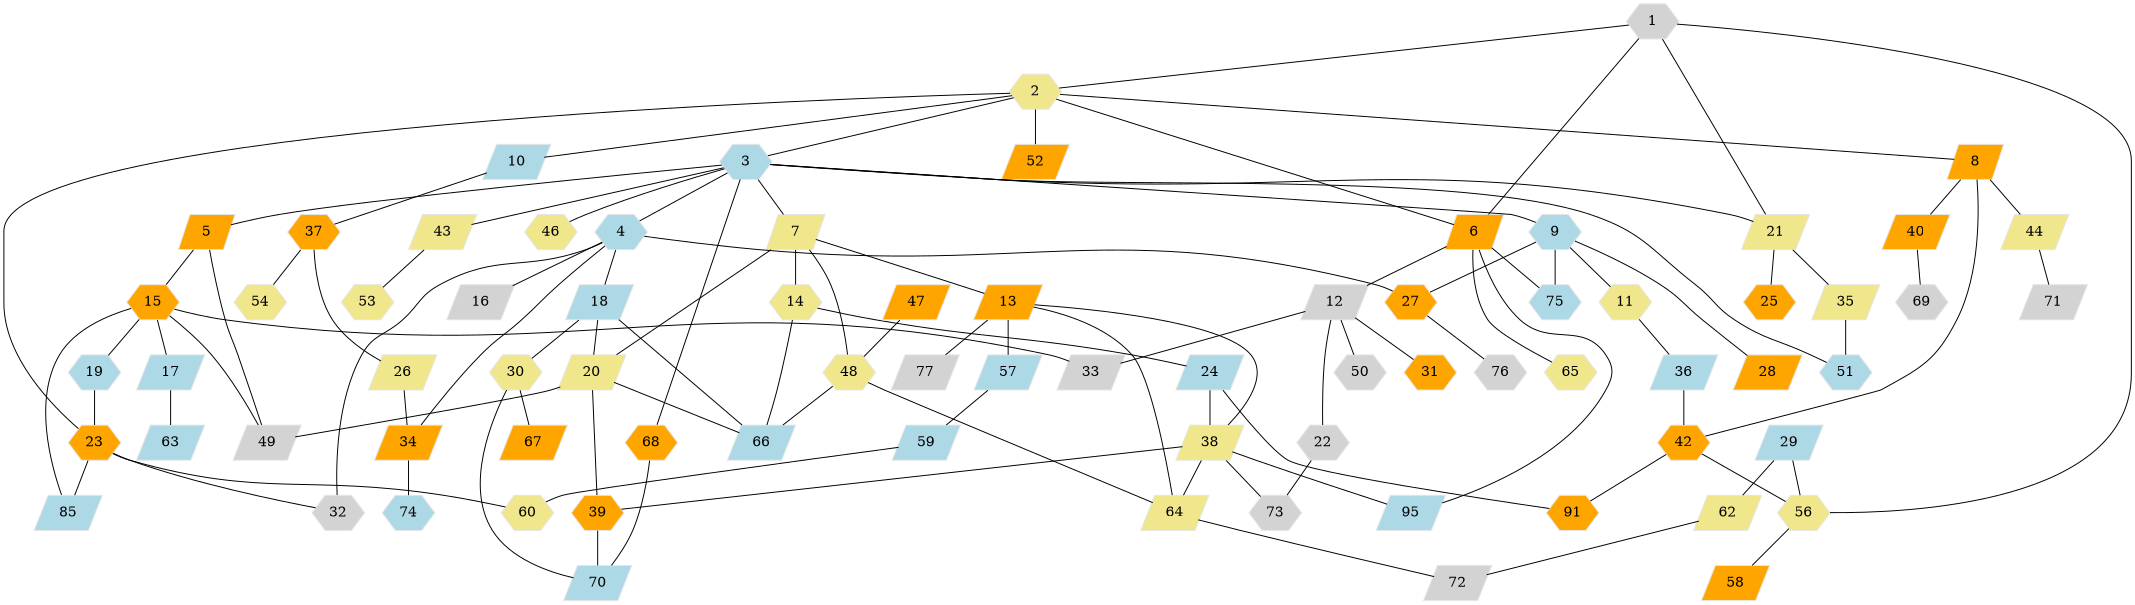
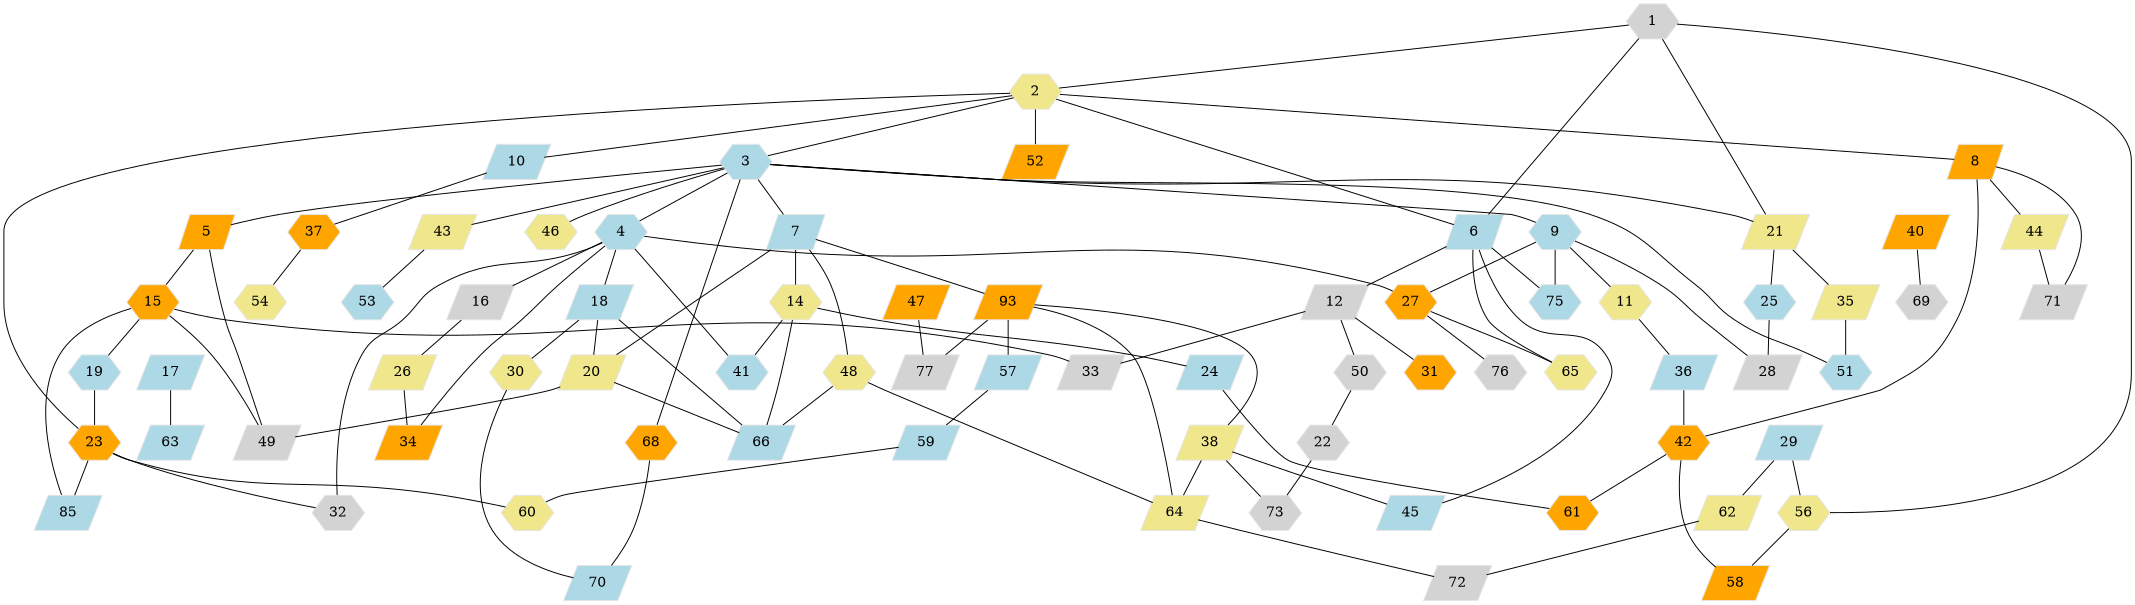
edge "8" -- "40": now "8" -- "71"
node "7": fillcolor khaki -> lightblue
node "6": fillcolor orange -> lightblue
node "53": fillcolor khaki -> lightblue
node "13": label "13" -> "93"
node "25": fillcolor orange -> lightblue
edge "37" -- "26": now "16" -- "26"
edge "25" -- "28": added
edge "27" -- "65": added
edge "15" -- "17": removed
edge "47" -- "48": now "47" -- "77"
node "41": added
edge "12" -- "22": now "50" -- "22"
node "28": fillcolor orange -> lightgrey
edge "24" -- "38": removed
node "67": removed
edge "42" -- "56": now "42" -- "58"
node "74": removed
node "39": removed
node "95": label "95" -> "45"
node "91": label "91" -> "61"
